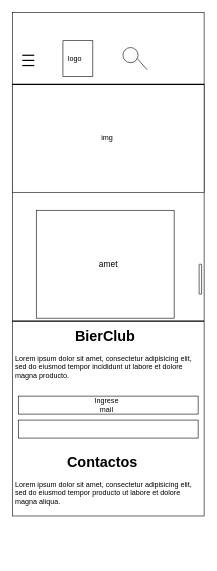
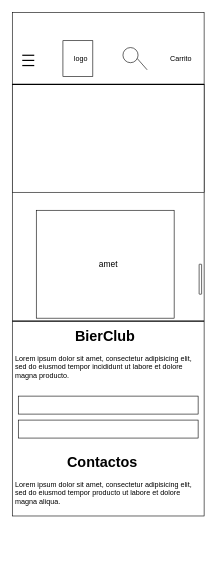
node "logo": moved (75, 59) -> (81, 59)
node "Carrito": added
node "img": removed
node "Ingrese mail": removed
